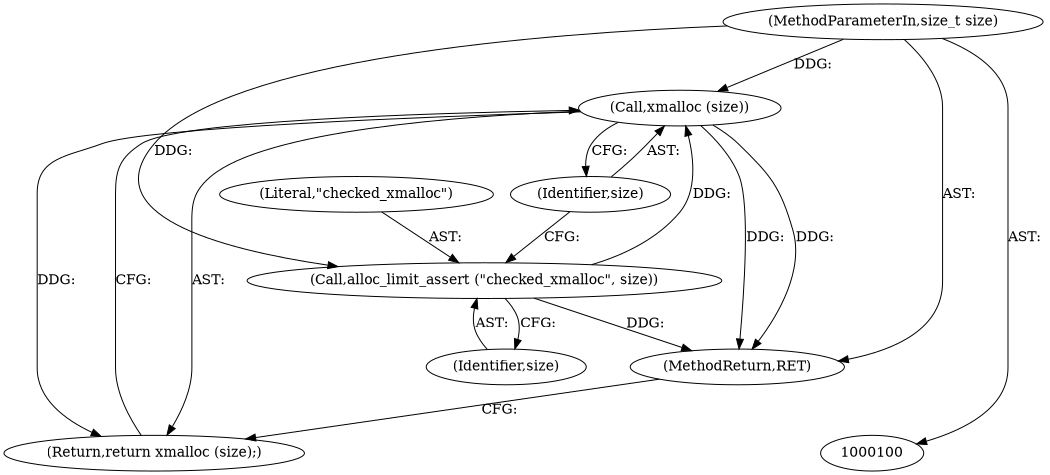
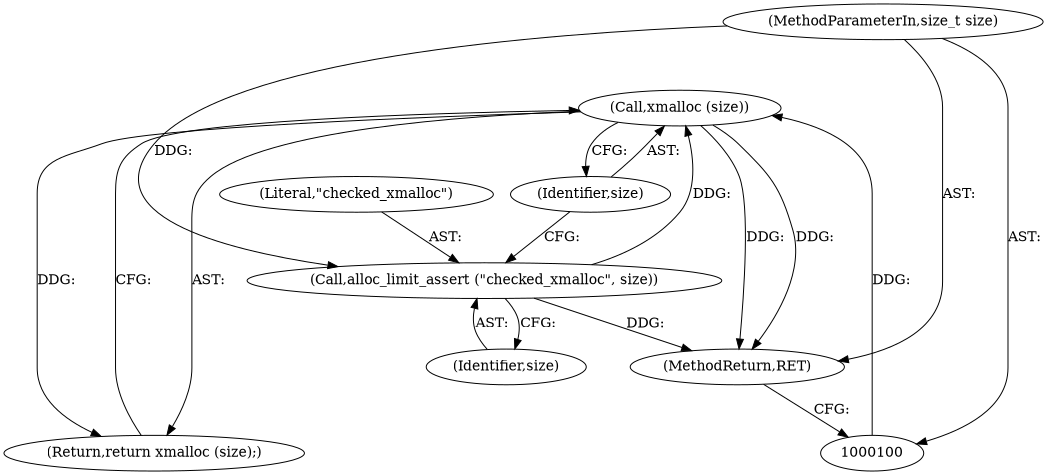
edge "(MethodParameterIn,size_t size)" -> "(Call,xmalloc (size))": now "1000100" -> "(Call,xmalloc (size))"
edge "(MethodReturn,RET)" -> "(Return,return xmalloc (size);)": now "(MethodReturn,RET)" -> "1000100"
